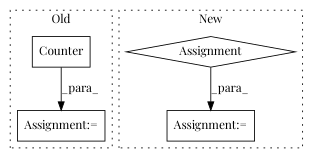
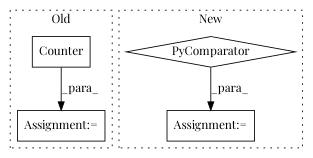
node "Assignment": label "Assignment" -> "PyComparator"
